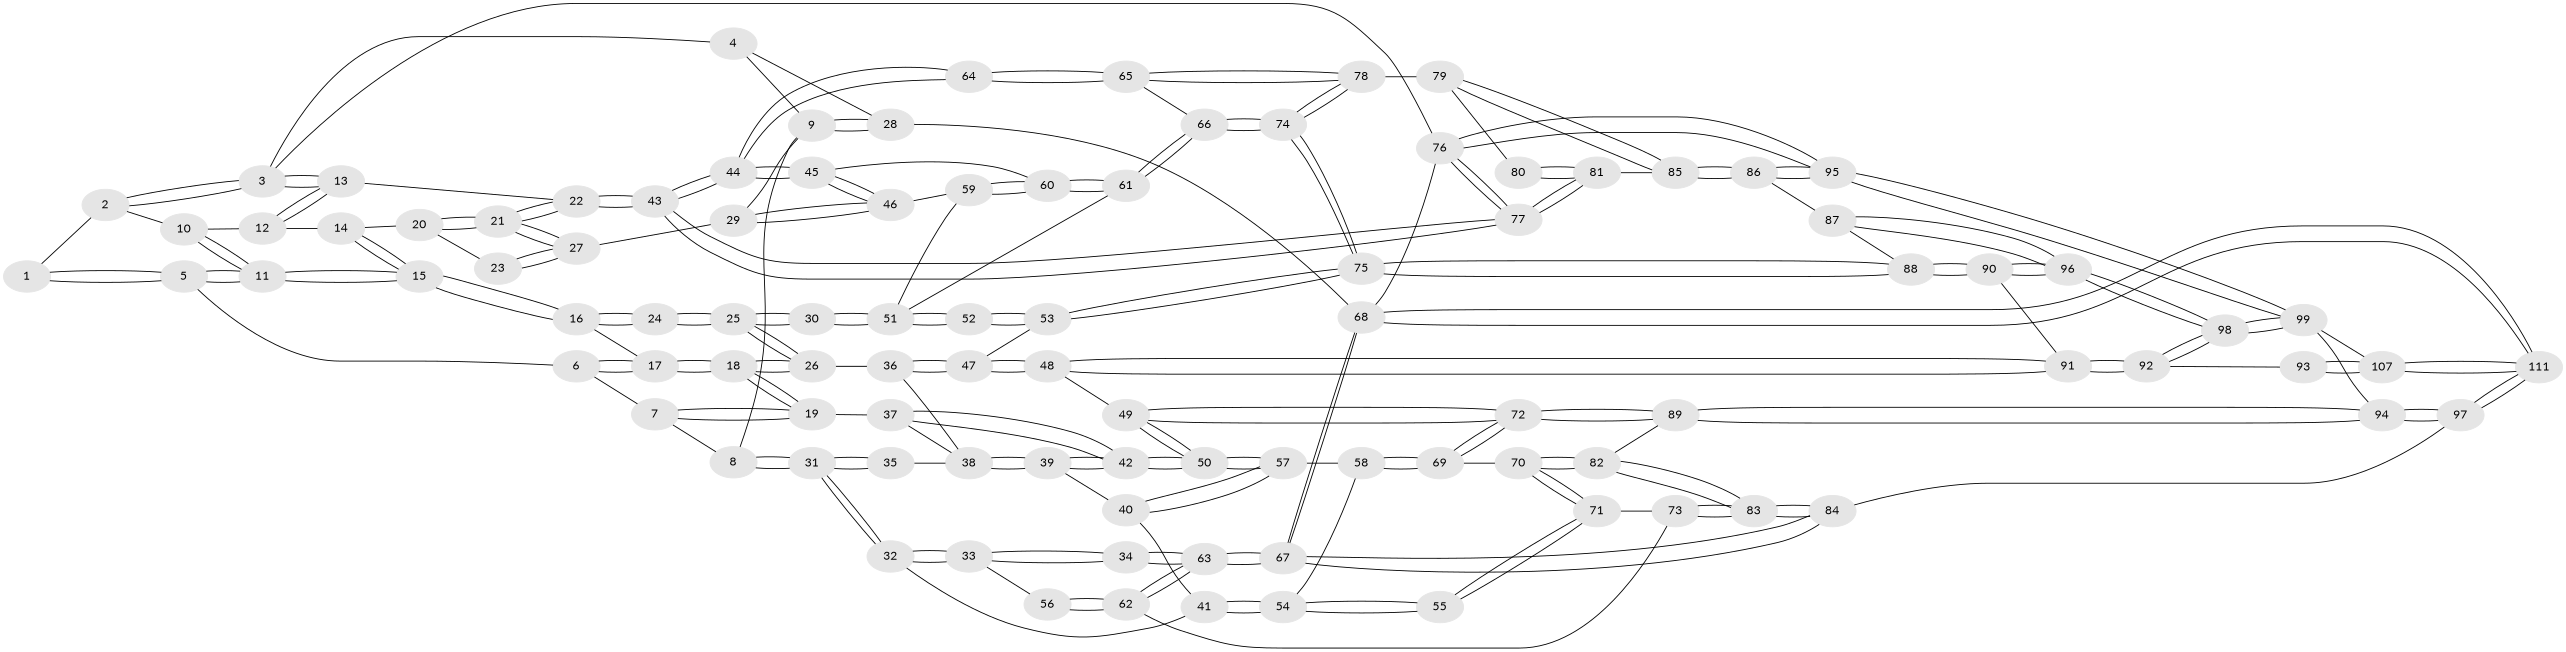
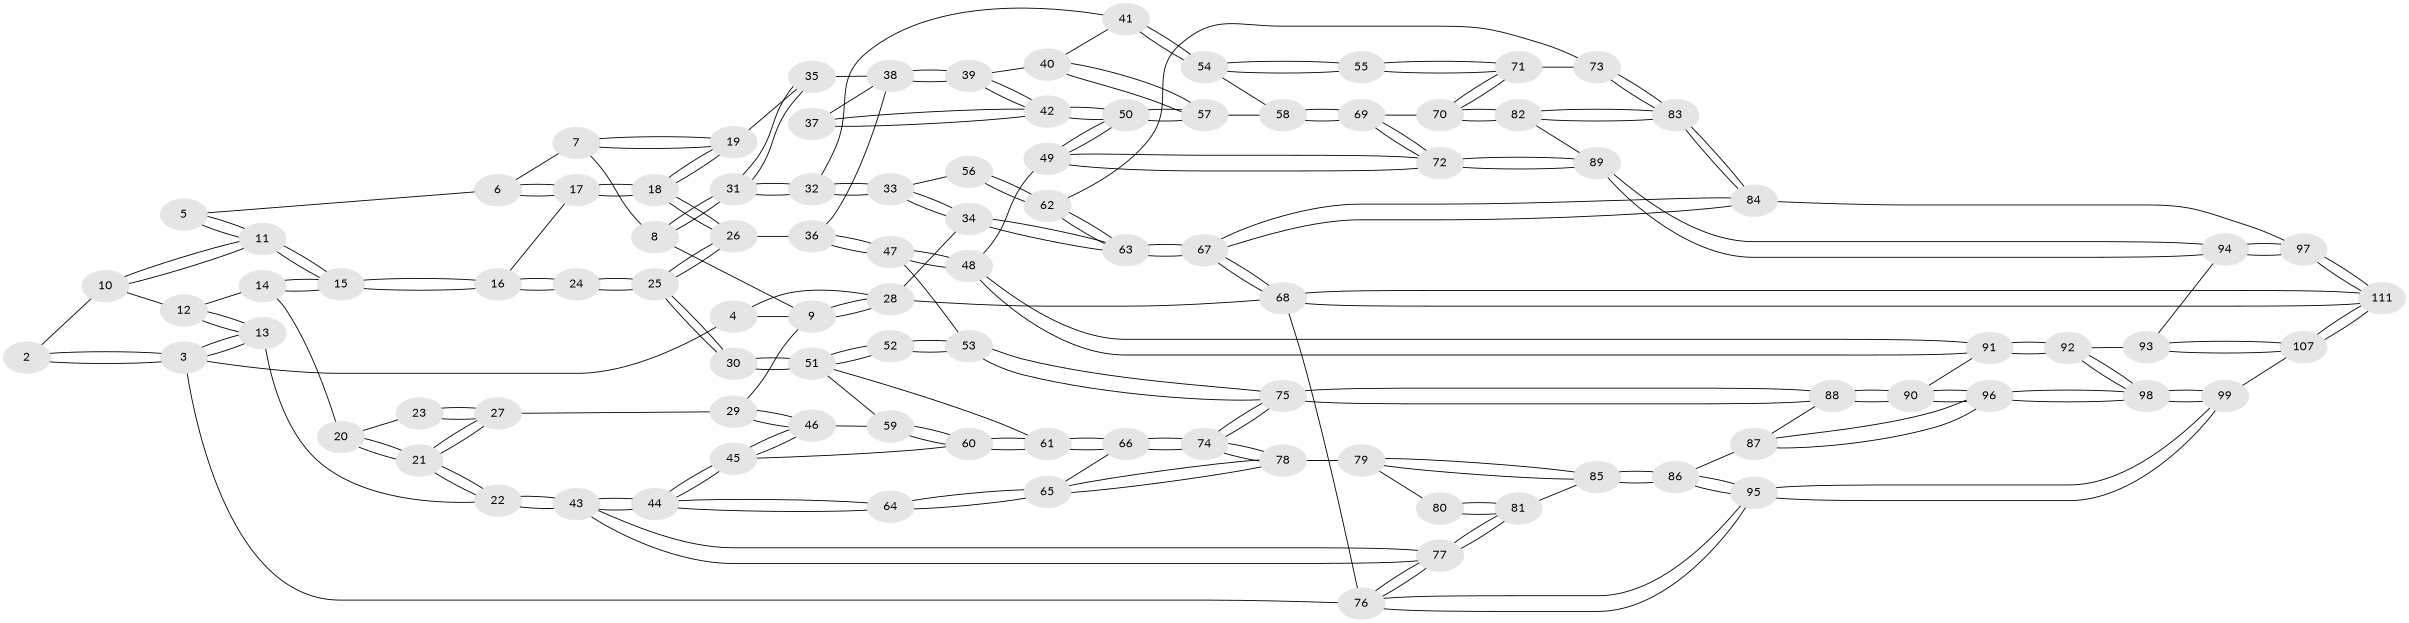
edge "34" -- "28": added
node "1": removed
edge "99" -- "94": now "93" -- "94"
edge "19" -- "37": now "19" -- "35"
